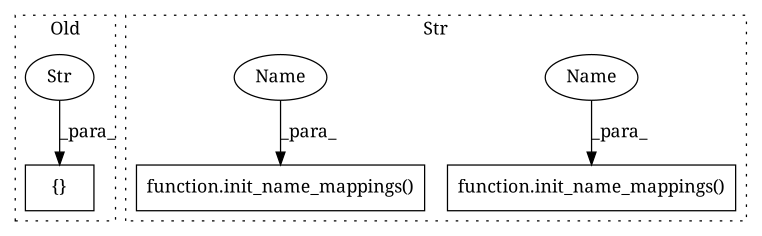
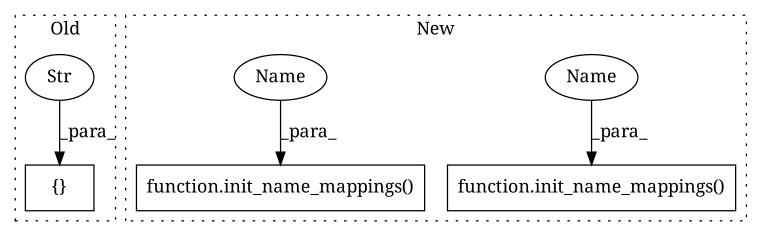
cluster "Str": label "Str" -> "New"
